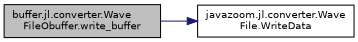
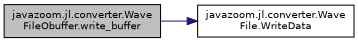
node "buffer.jl.converter.Wave FileObuffer.write_buffer": label "buffer.jl.converter.Wave FileObuffer.write_buffer" -> "javazoom.jl.converter.Wave FileObuffer.write_buffer"
